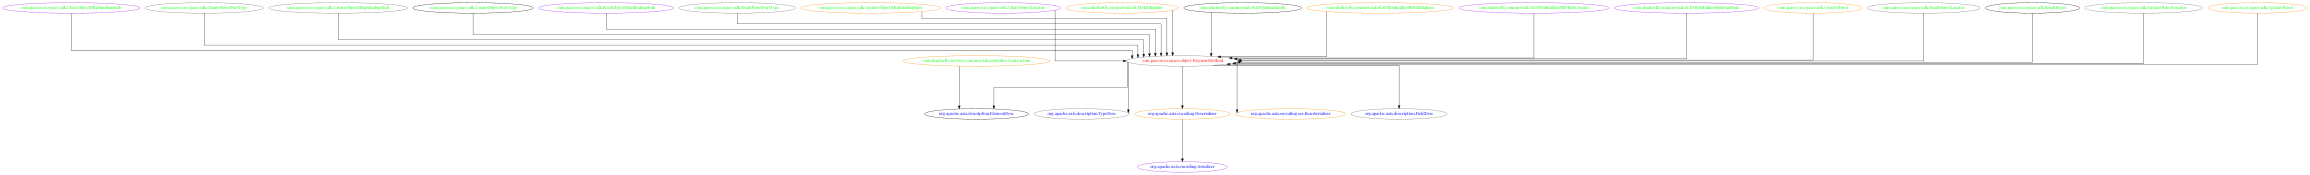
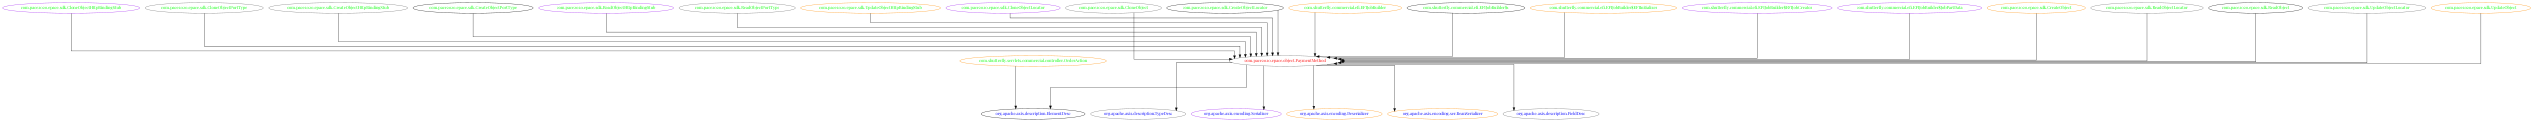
node "com.pace2020.epace.sdk.CloneObject": added
node "com.pace2020.epace.sdk.CreateObjectLocator": added
edge "org.apache.axis.encoding.Deserializer" -> "org.apache.axis.encoding.Serializer": now "com.pace2020.epace.object.PaymentMethod" -> "org.apache.axis.encoding.Serializer"
